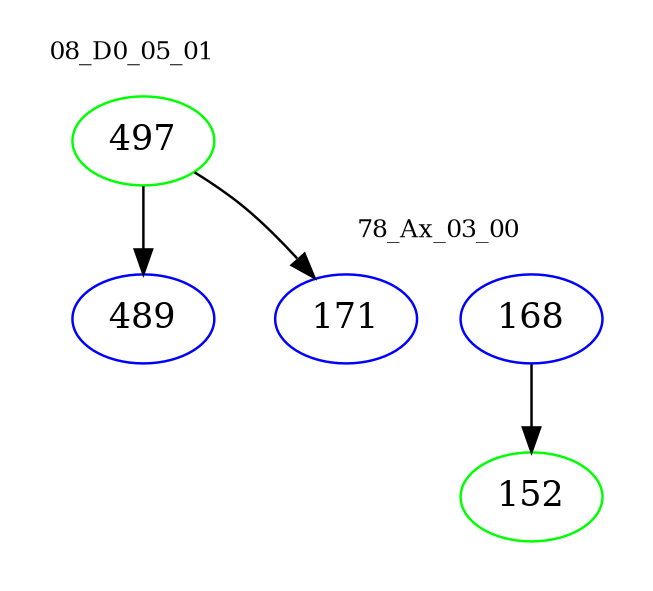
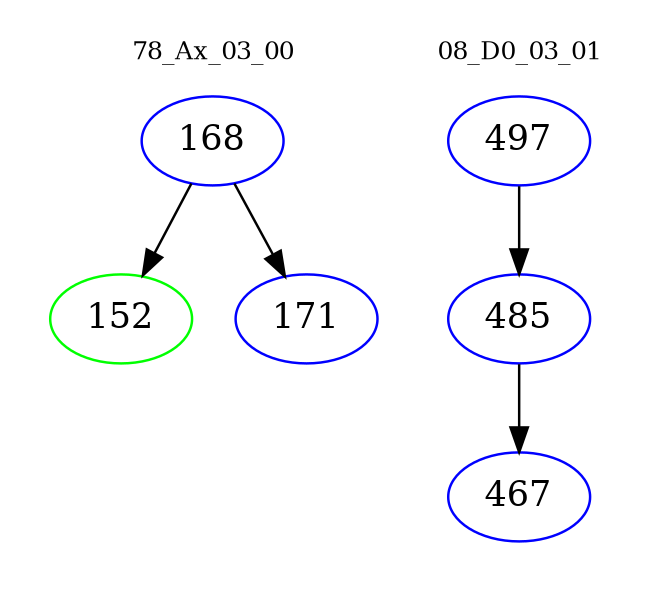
cluster "08_D0_05_01": label "08_D0_05_01" -> "08_D0_03_01"
node "497": color green -> blue
edge "497" -> "171": now "168" -> "171"
node "489": label "489" -> "485"
node "467": added
